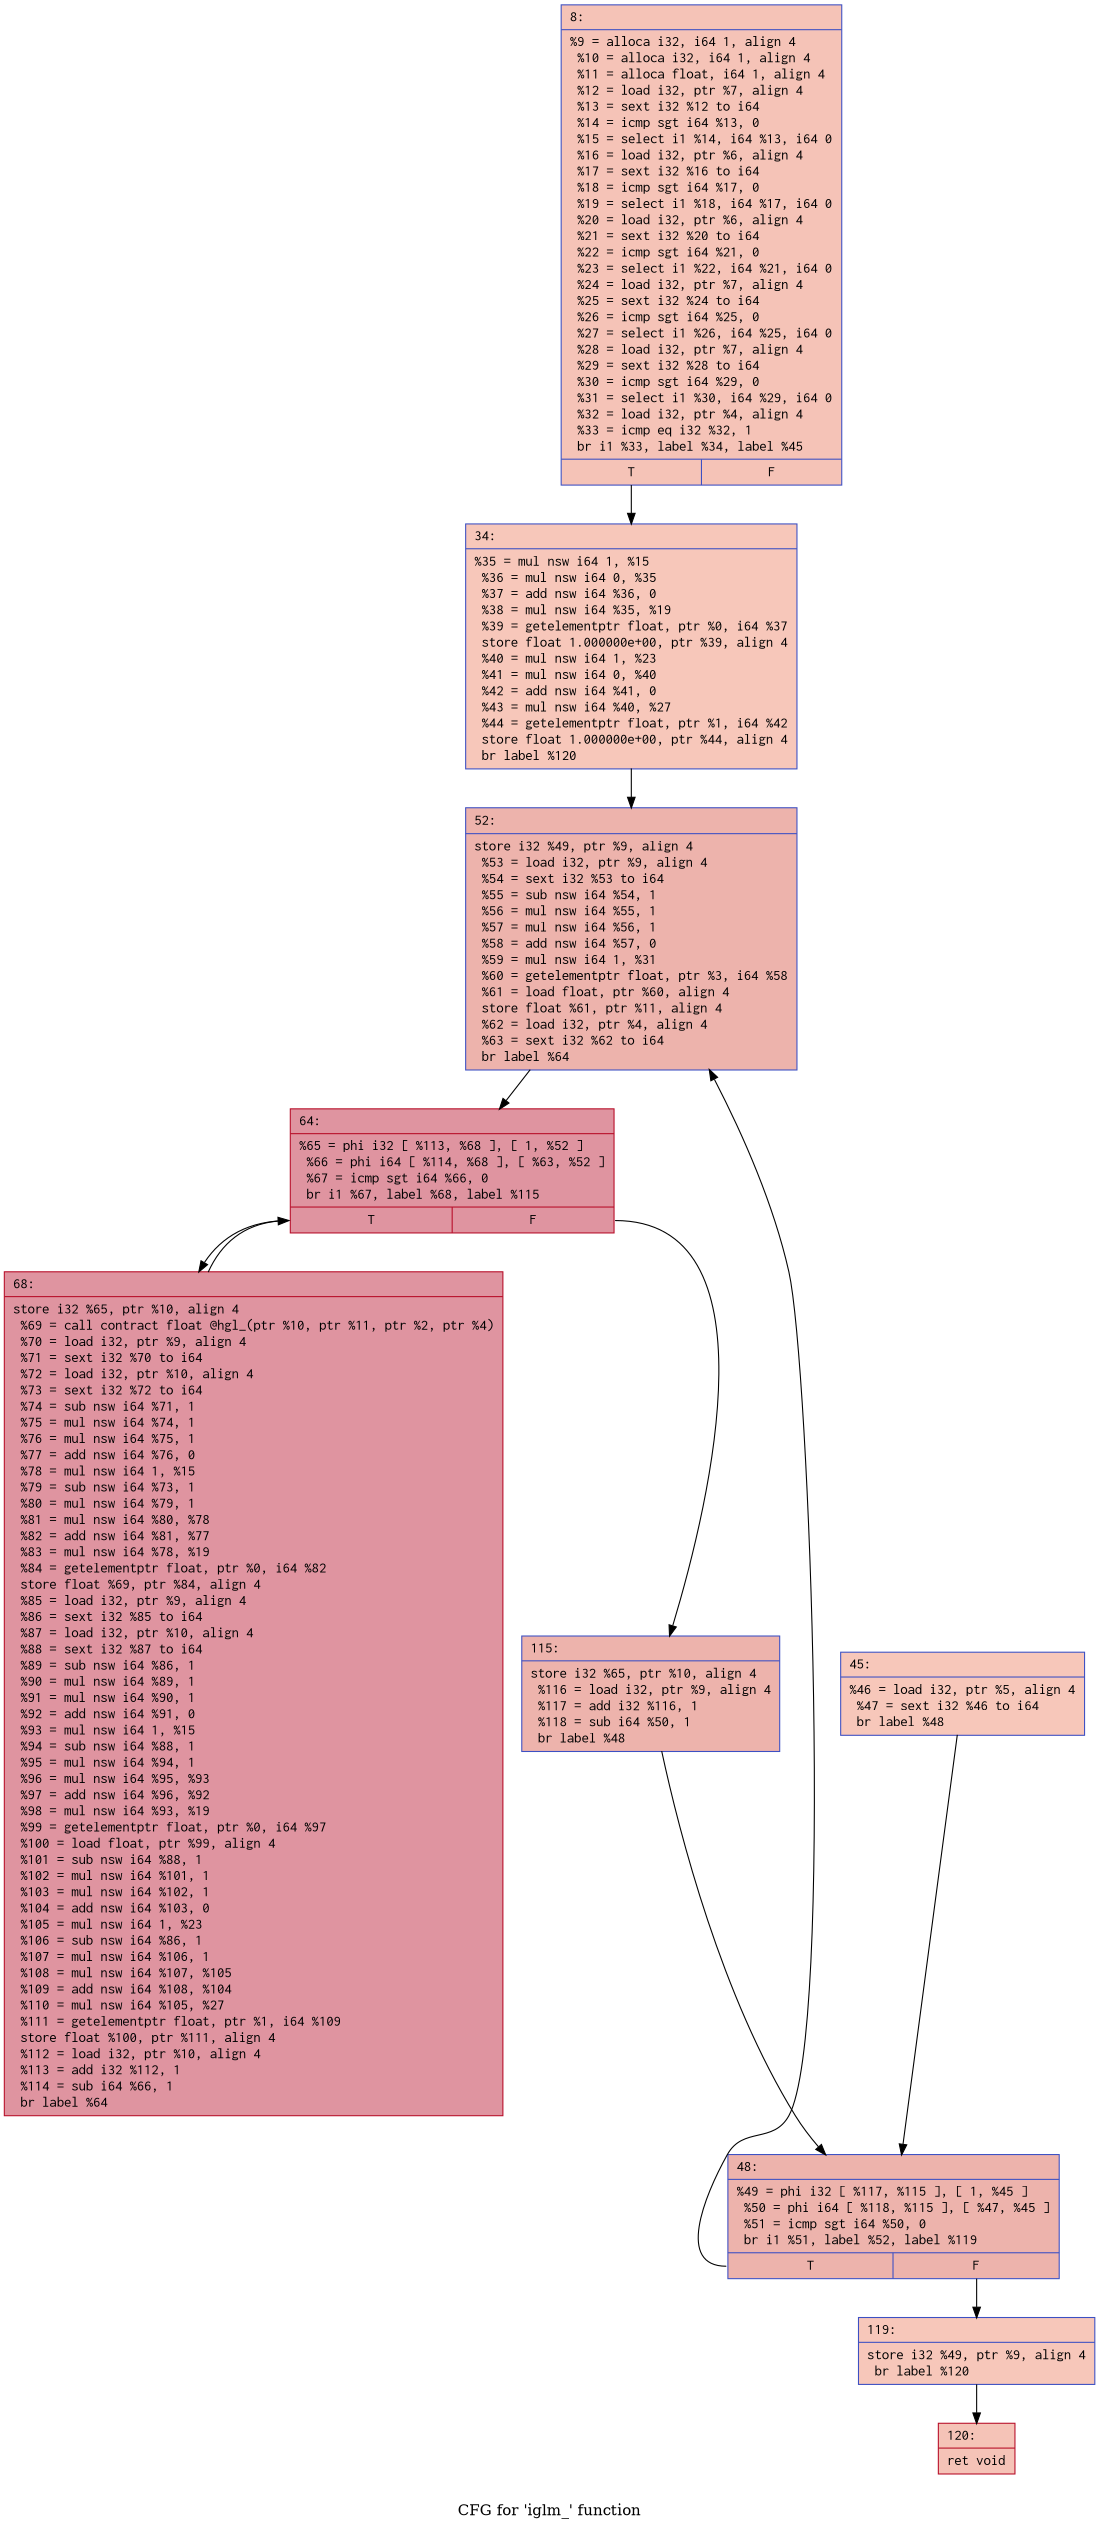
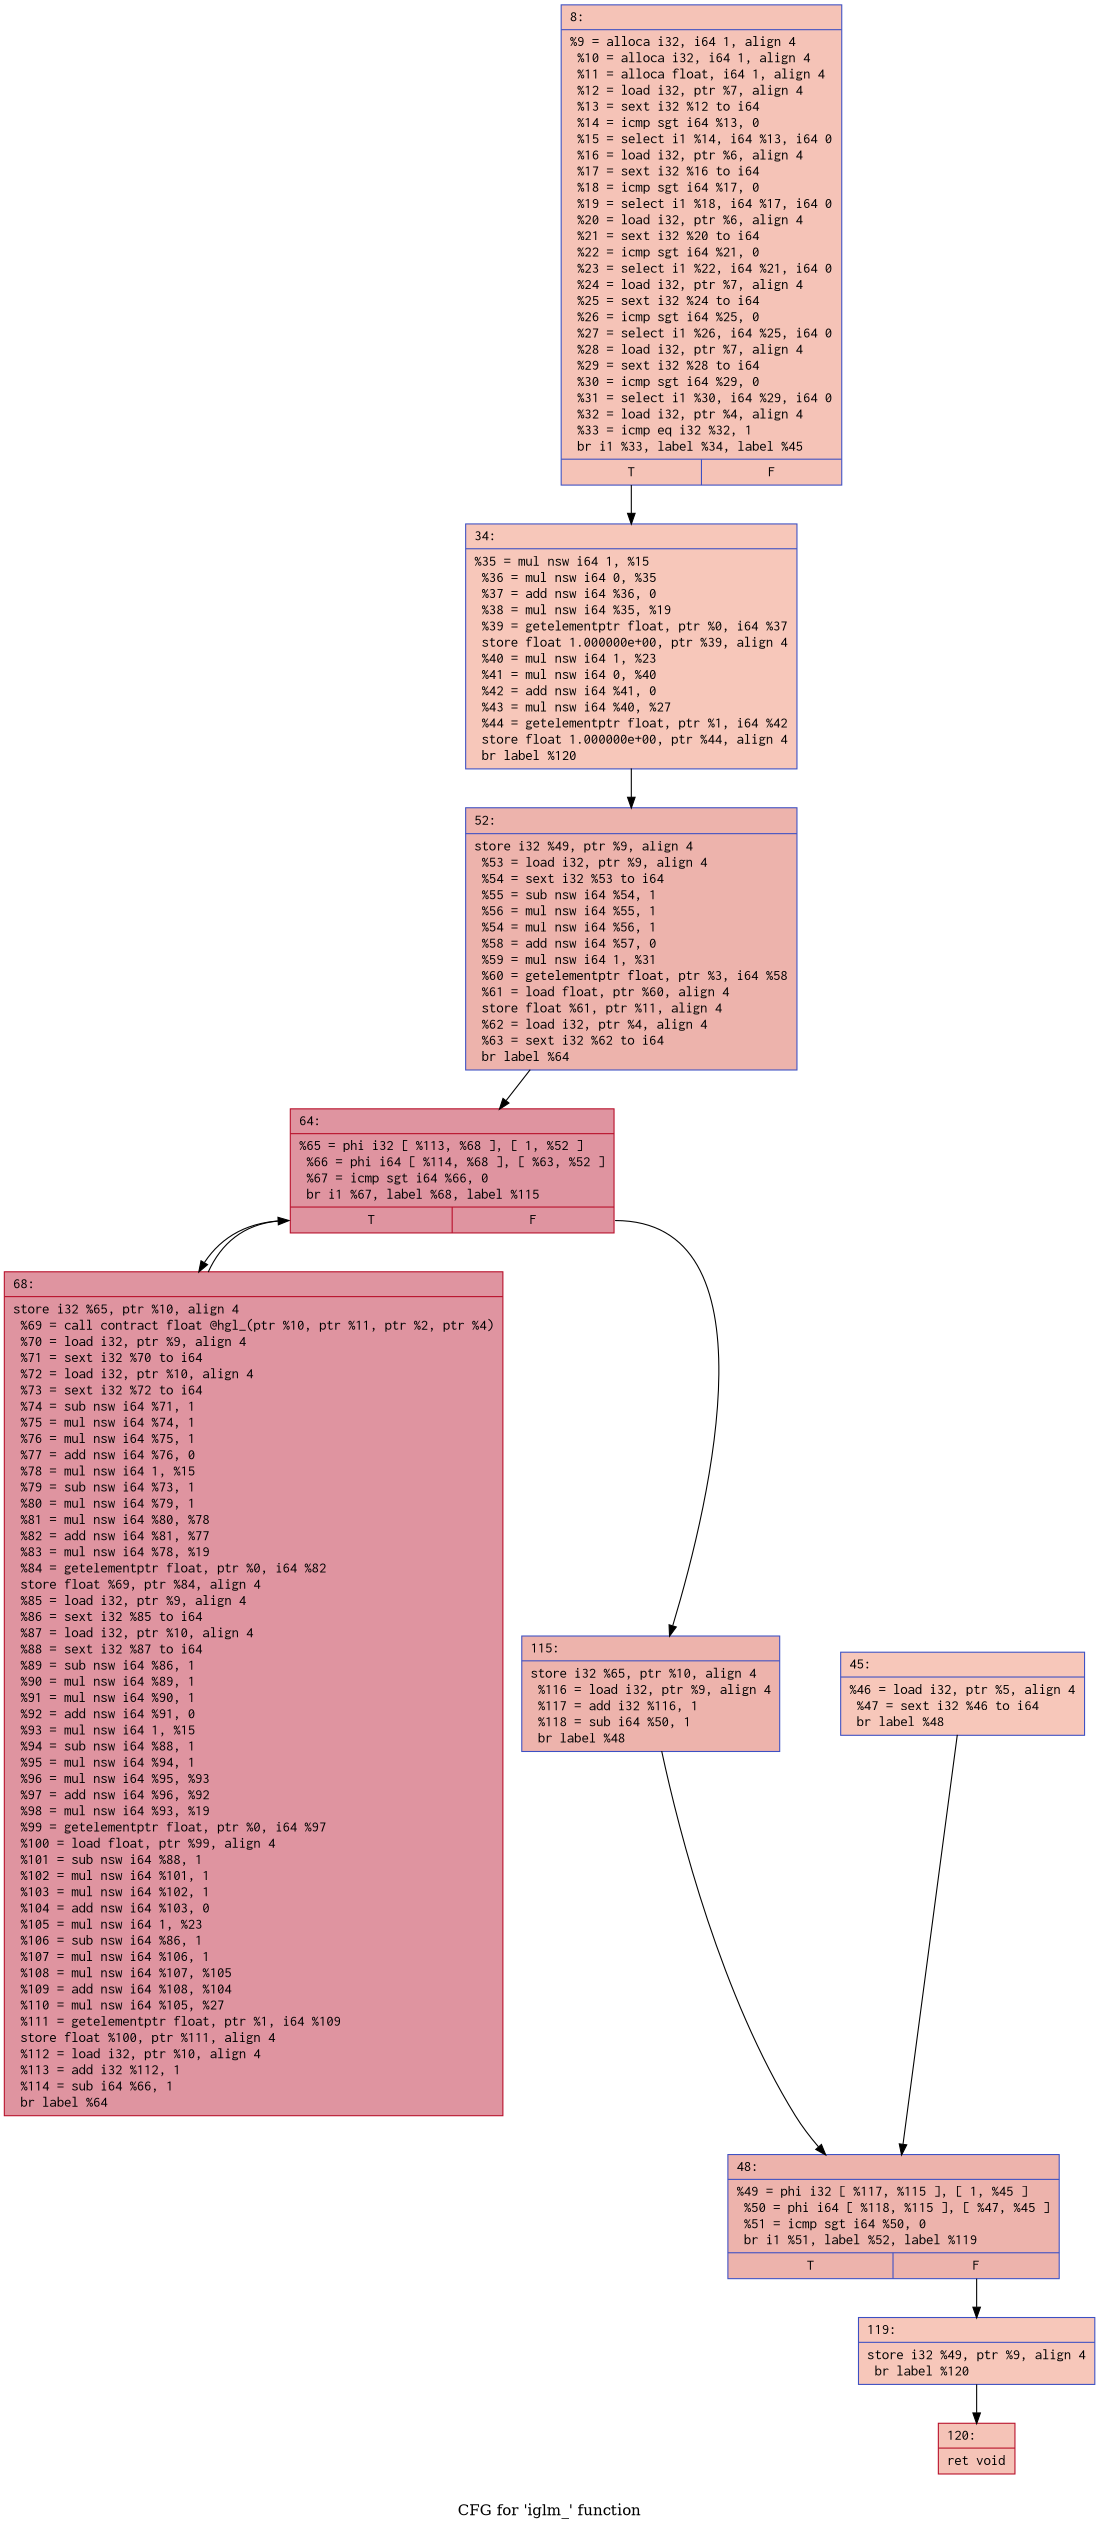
node "52:": text "%57 = mul nsw i64 %56, 1" -> "%54 = mul nsw i64 %56, 1"
edge "48:" -> "52:": removed
